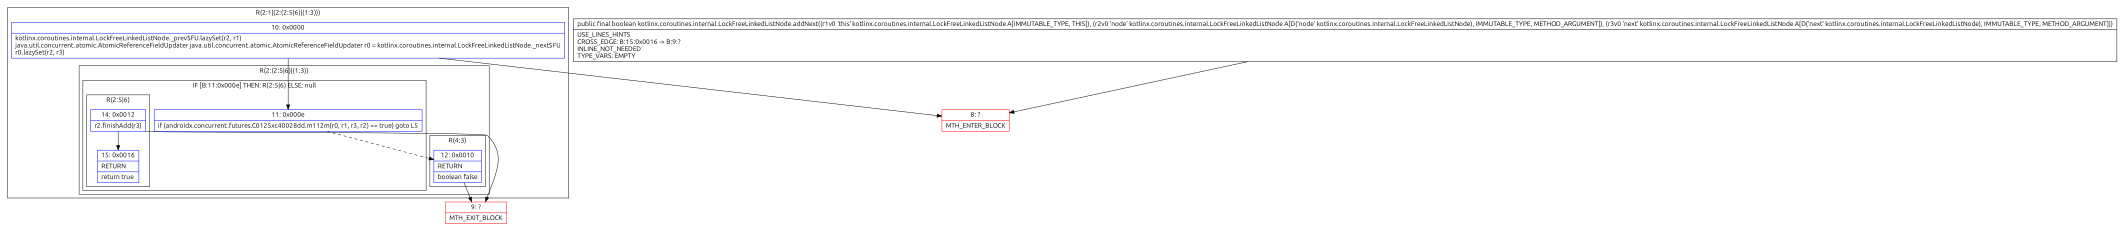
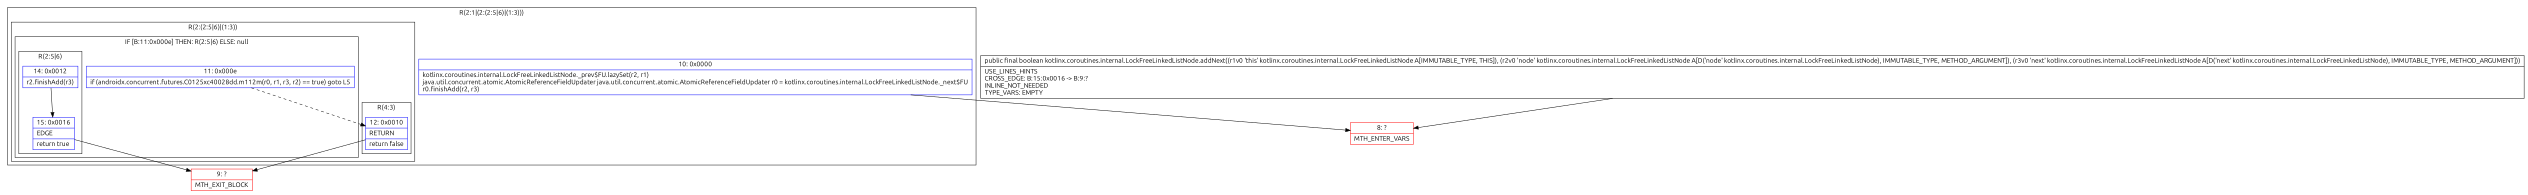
node "10: 0x0000": text "r0.lazySet(r2, r3)" -> "r0.finishAdd(r2, r3)"
edge "10: 0x0000" -> "11: 0x000e": removed
node "8: ?": text "MTH_ENTER_BLOCK" -> "MTH_ENTER_VARS"
edge "14: 0x0012" -> "9: ?": now "15: 0x0016" -> "9: ?"
node "15: 0x0016": text "RETURN" -> "EDGE"
node "12: 0x0010": text "boolean false" -> "return false"
